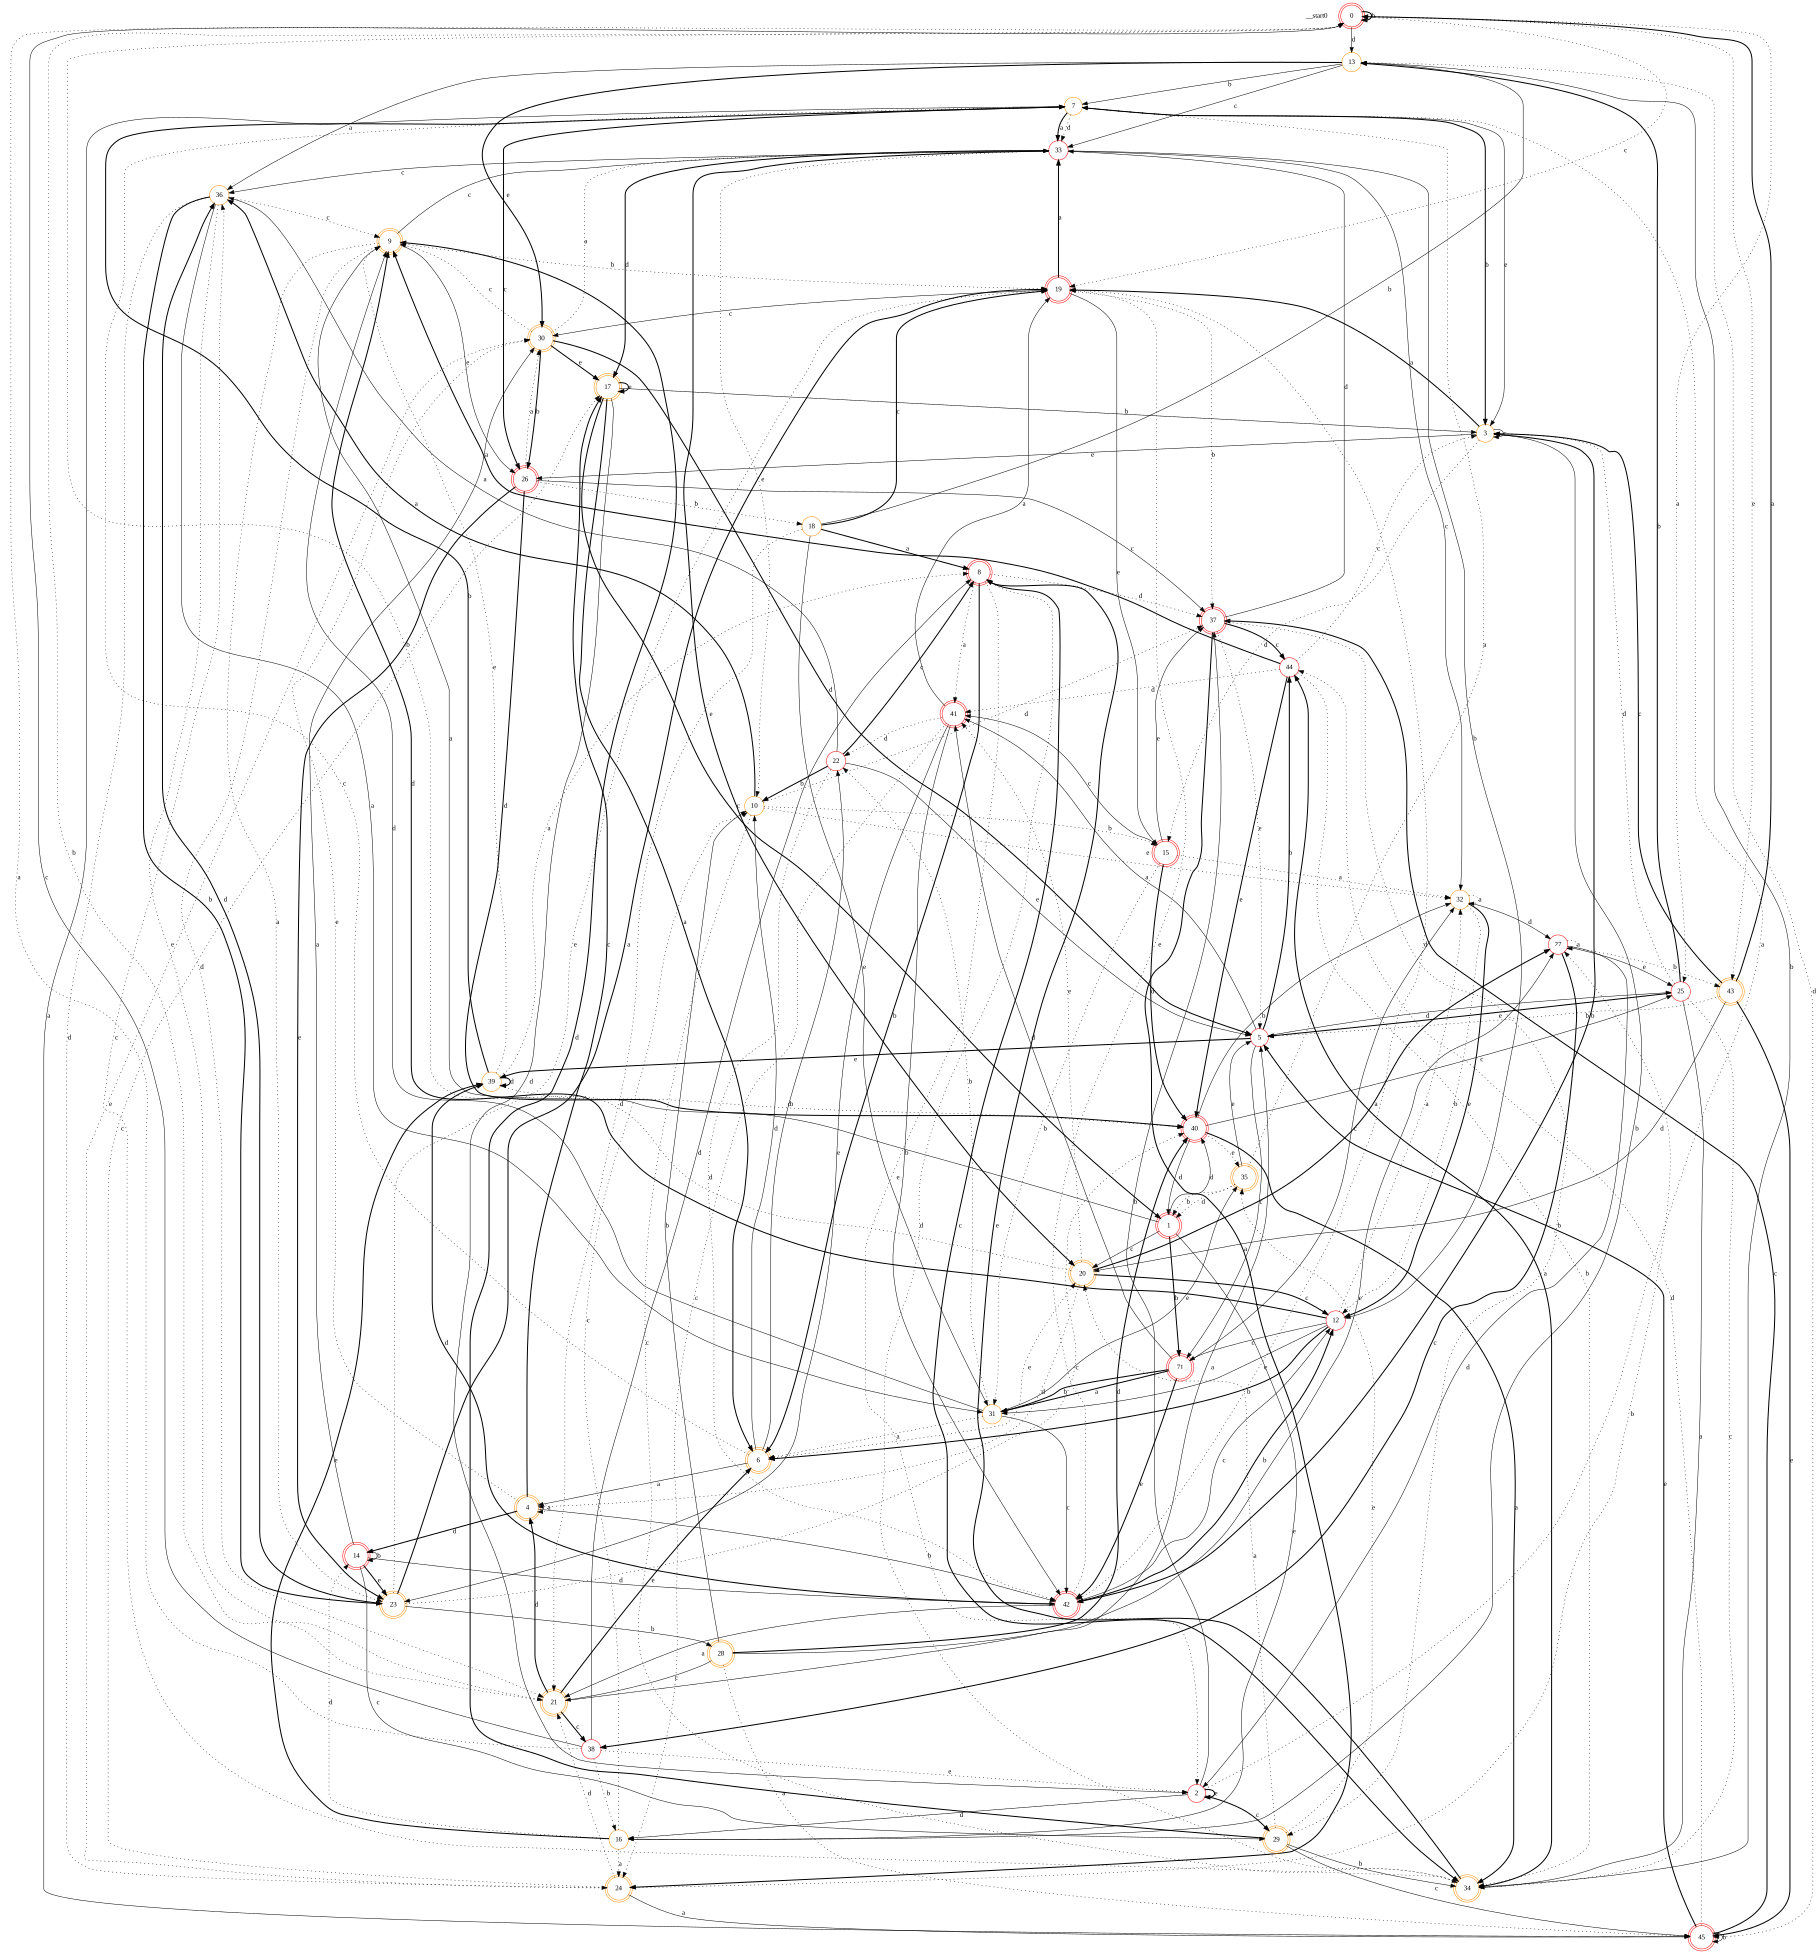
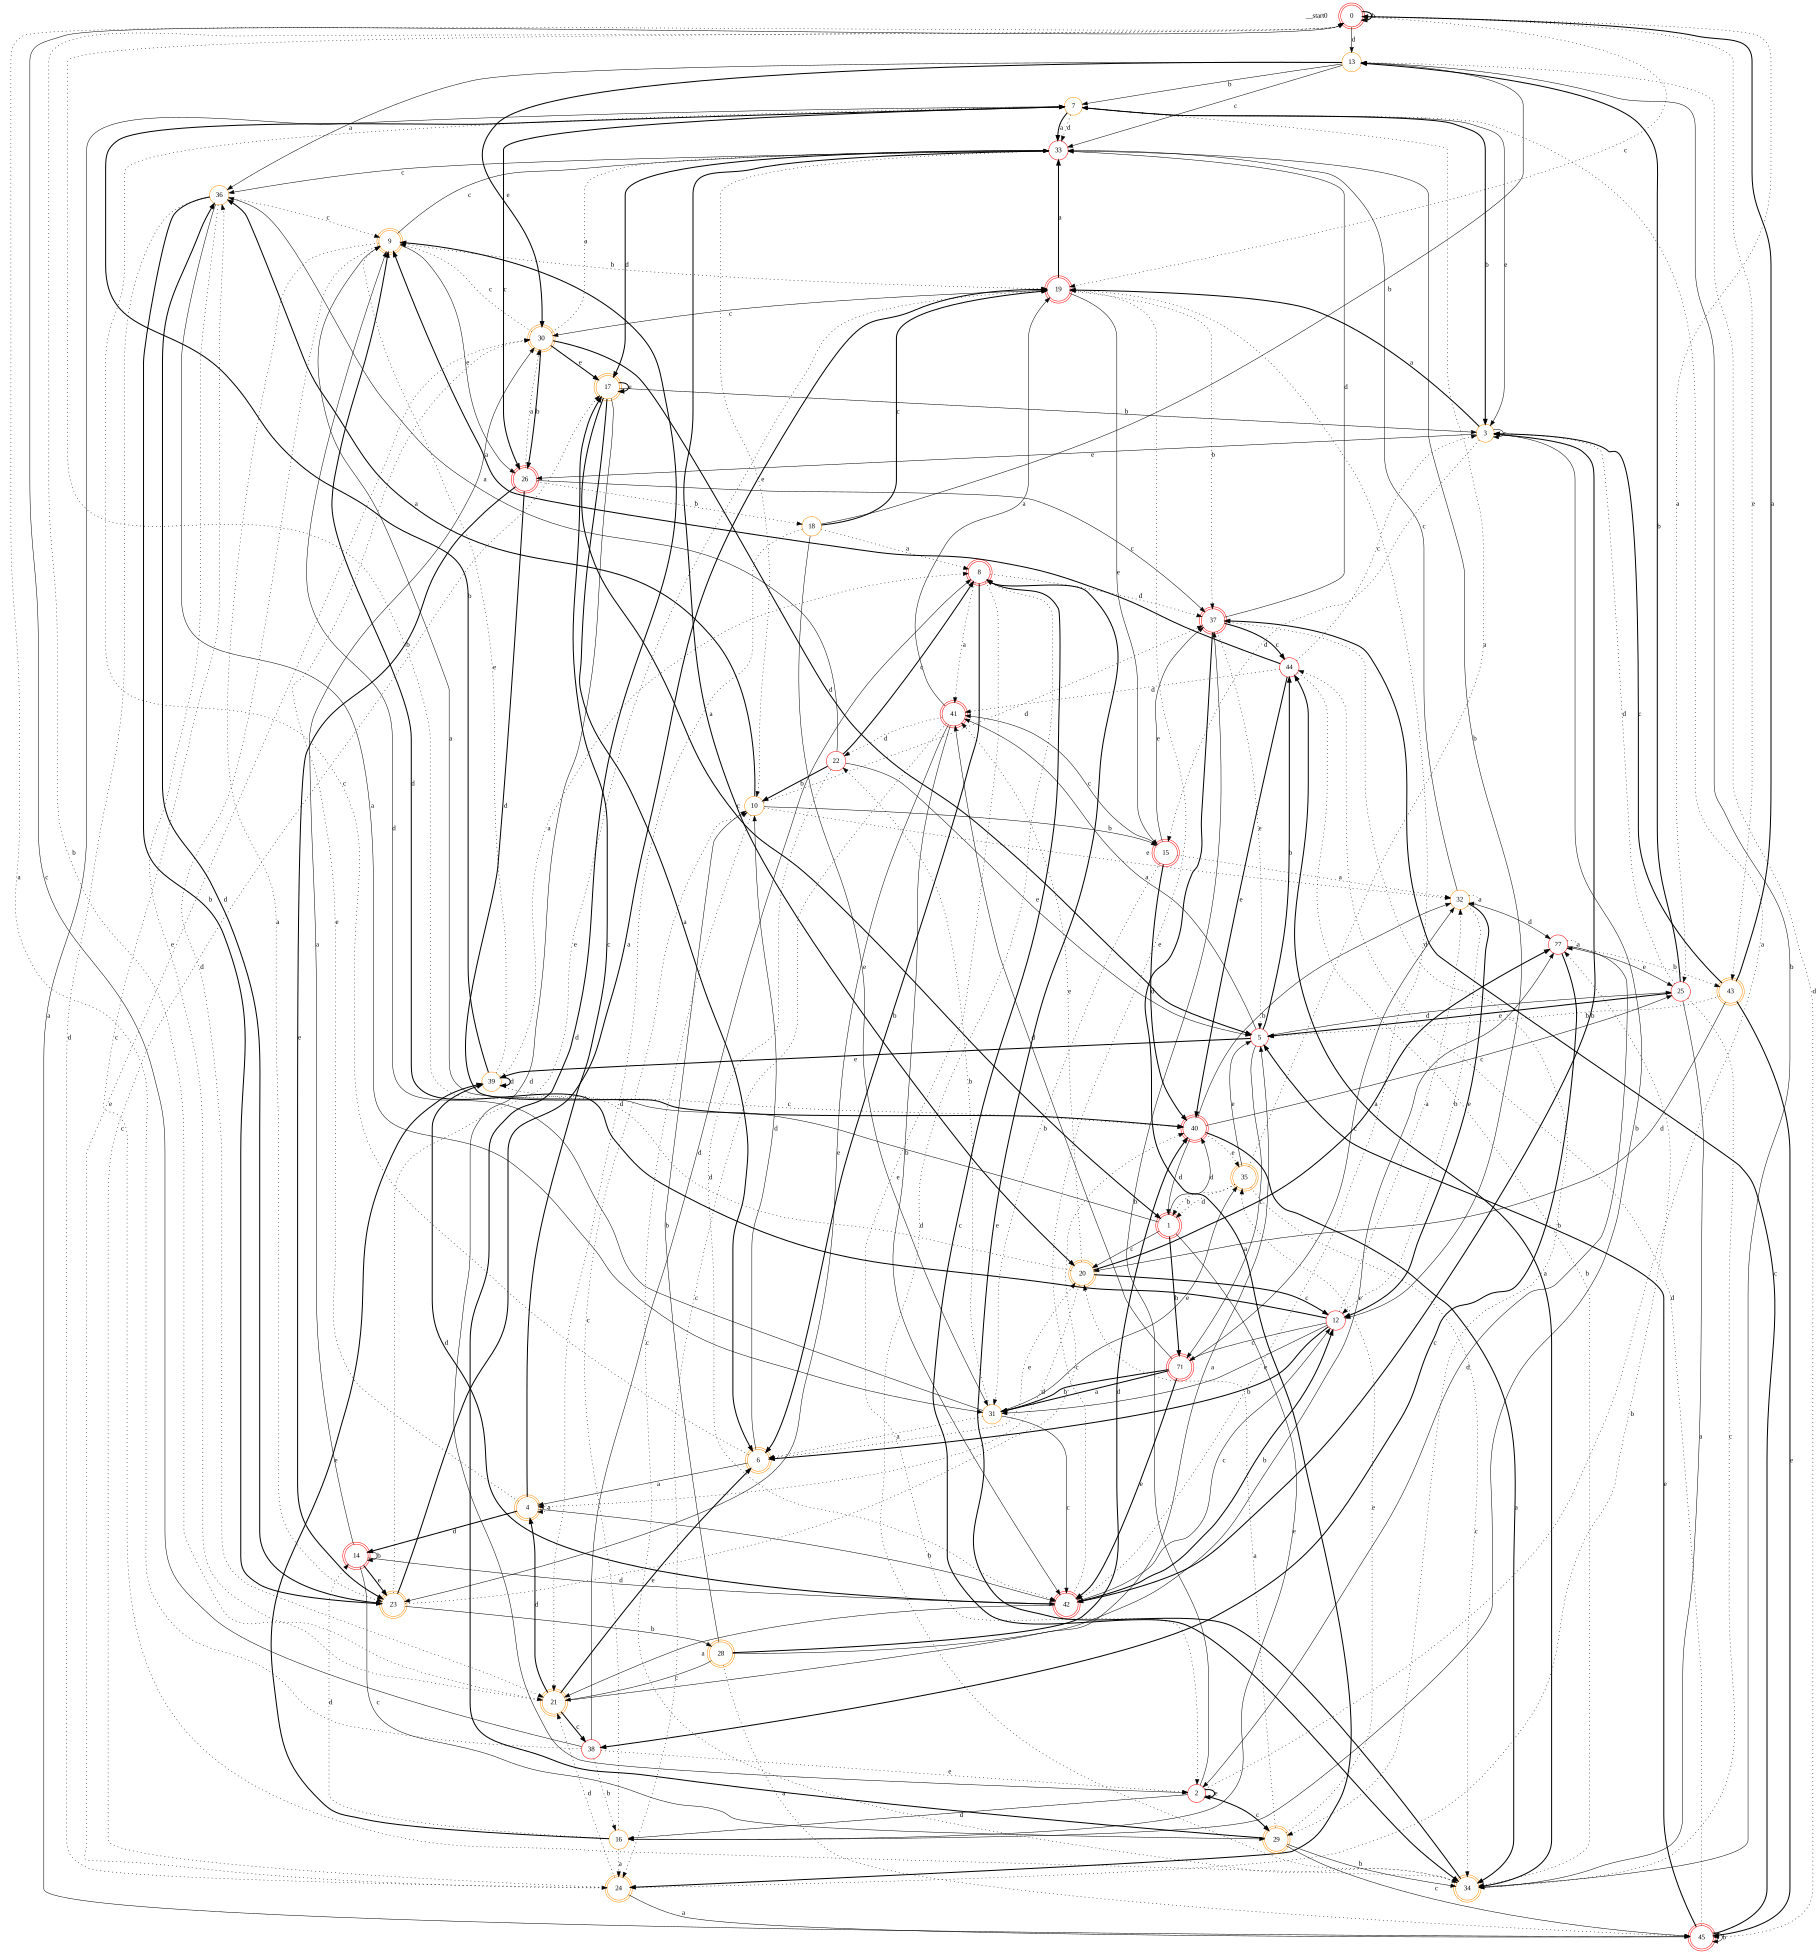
edge "33" -> "32": reversed
edge "18" -> "8": style bold -> dotted
edge "33" -> "20": label "e" -> "a"
edge "10" -> "15": style dotted -> solid
edge "6" -> "22": removed, label "b"
edge "35" -> "34": added, label "c"
